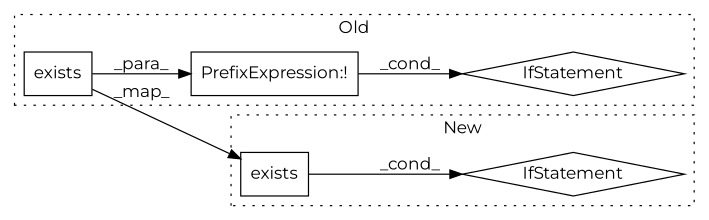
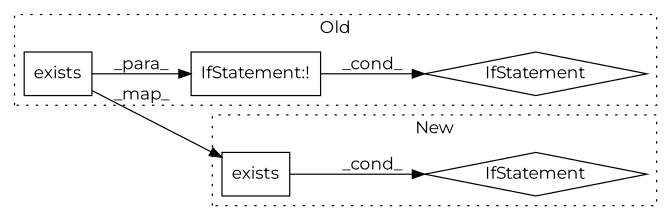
node "PrefixExpression:!": label "PrefixExpression:!" -> "IfStatement:!"
